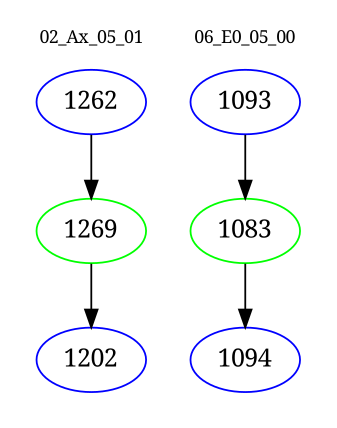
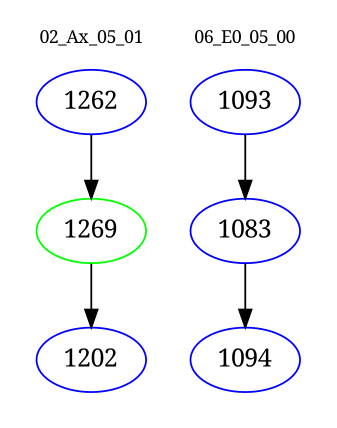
node "1083": color green -> blue
